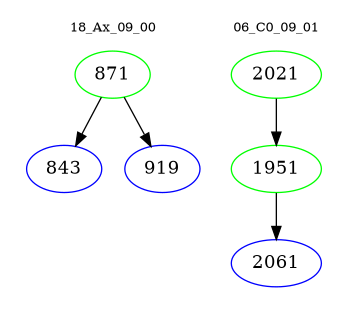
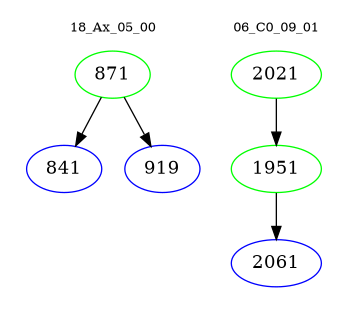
cluster "18_Ax_09_00": label "18_Ax_09_00" -> "18_Ax_05_00"
node "843": label "843" -> "841"
